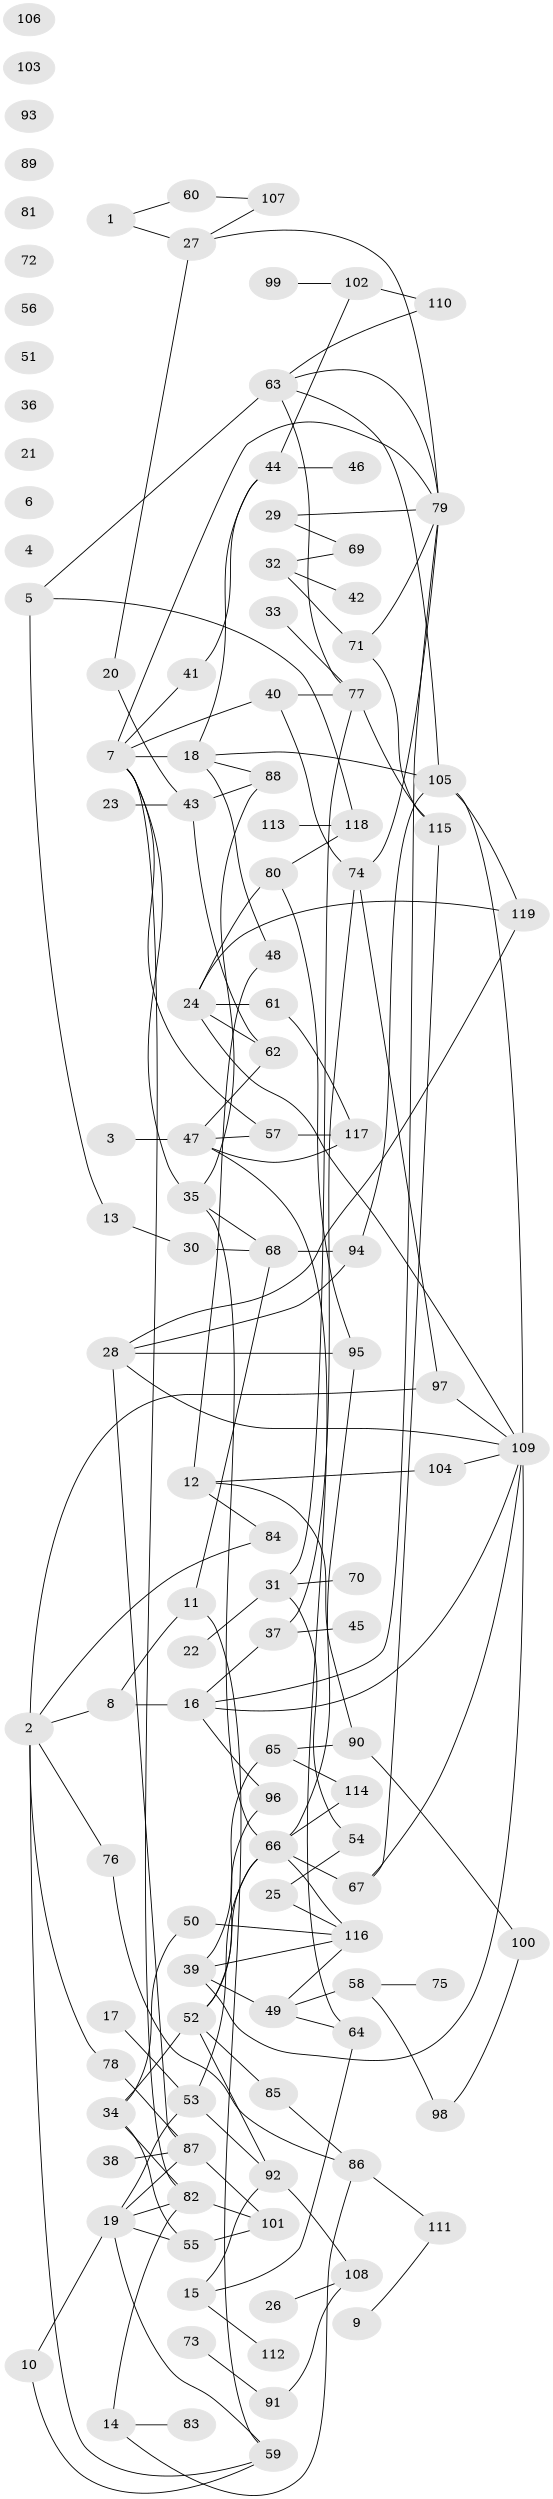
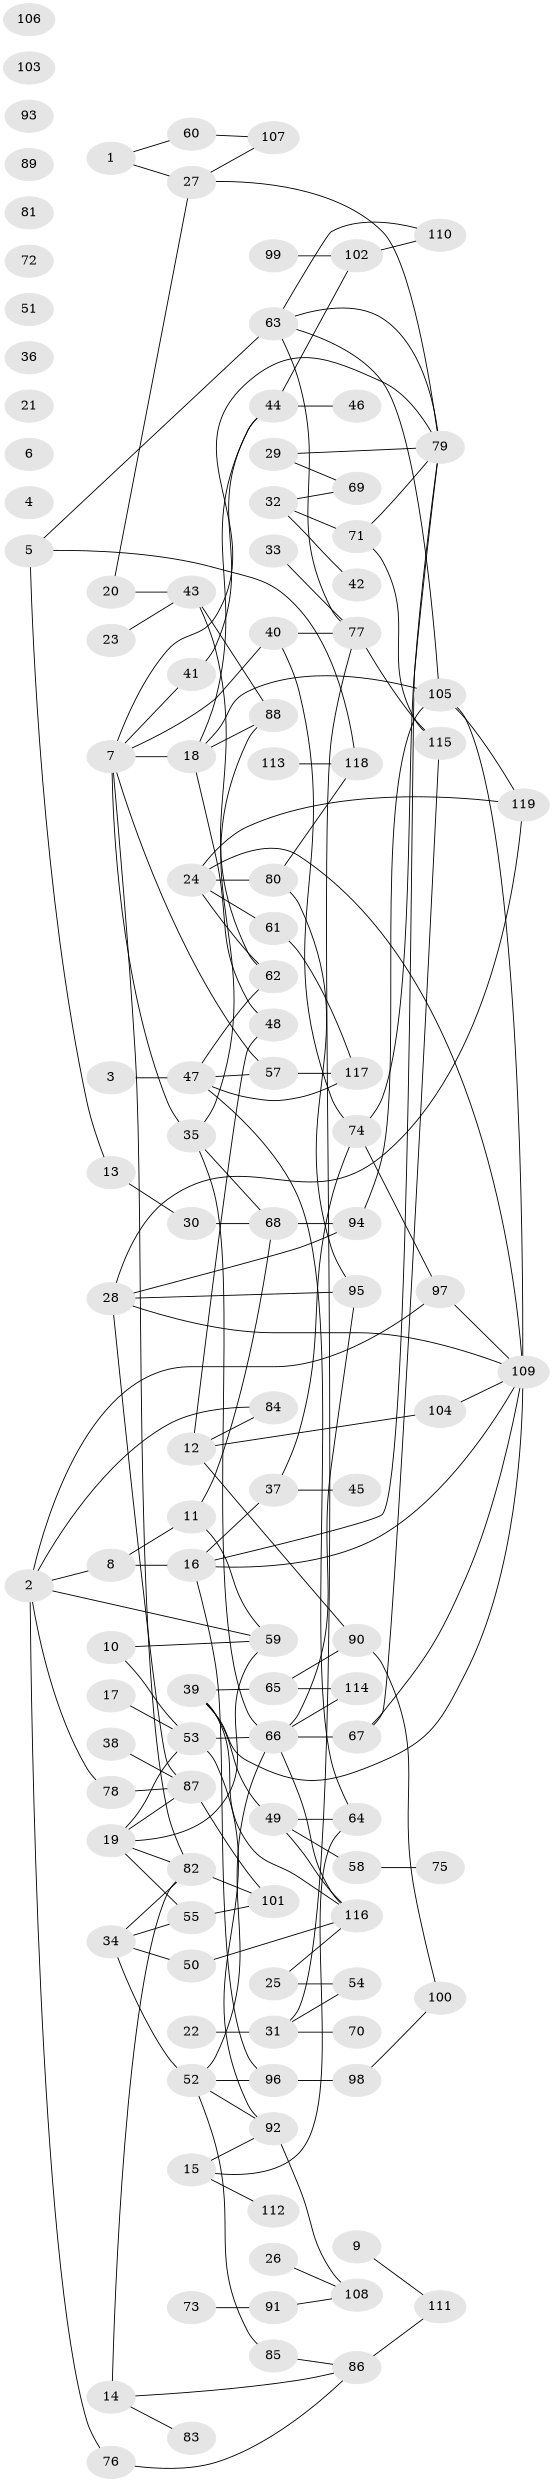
node "56": removed
edge "58" -- "98": now "96" -- "98"
edge "19" -- "10": now "53" -- "10"
